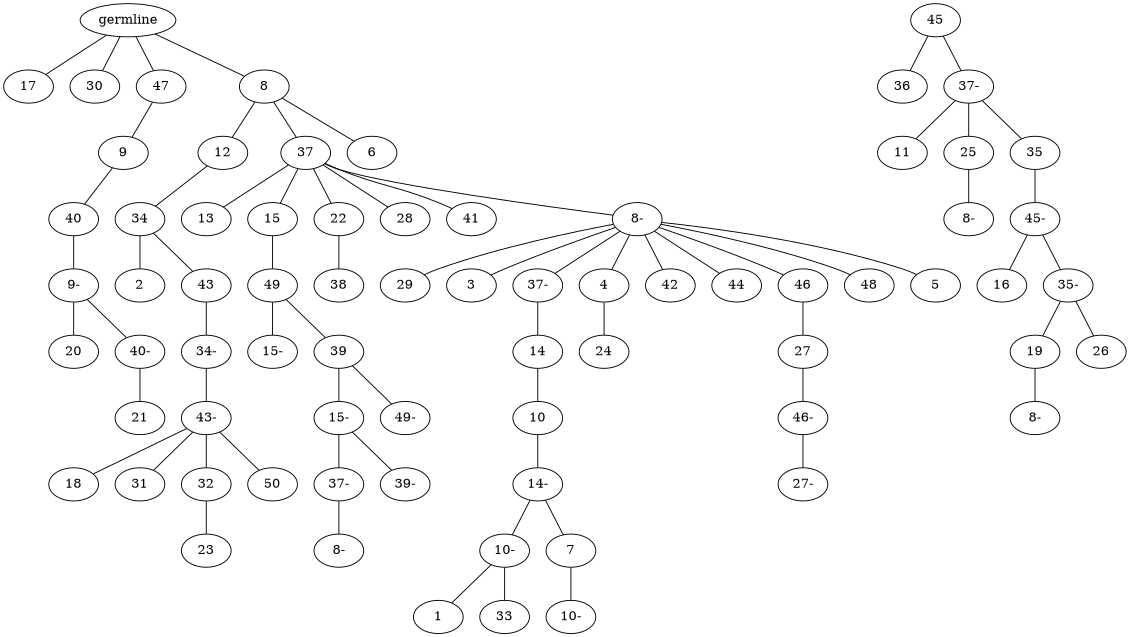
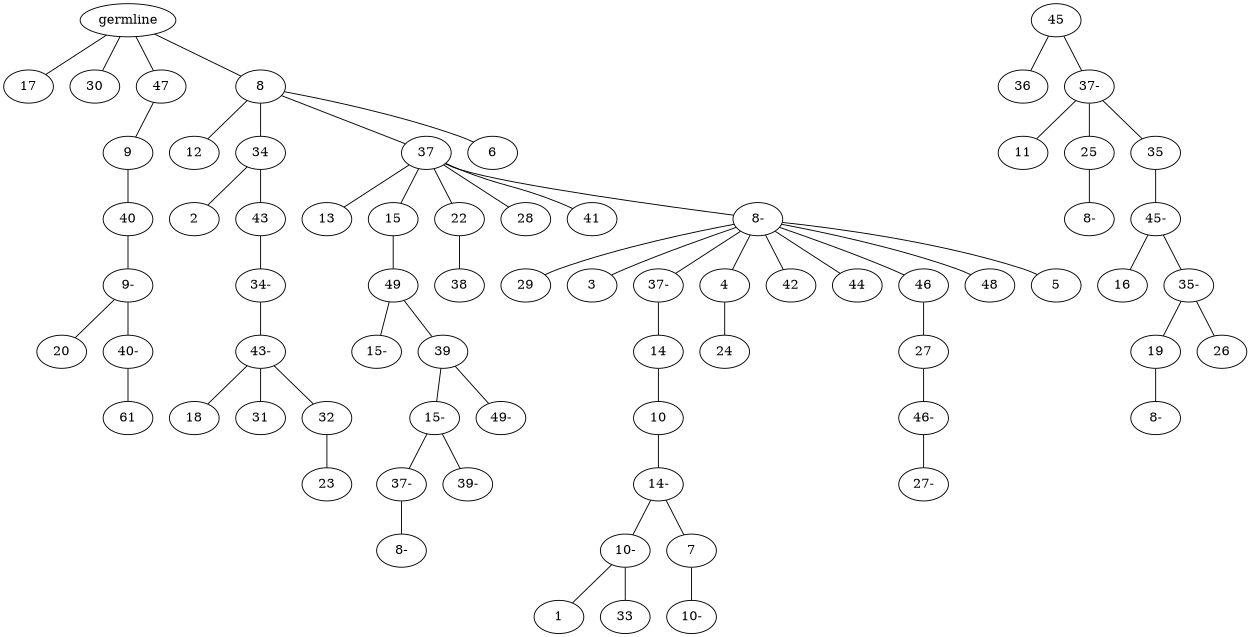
edge "12" -- "34": now "8" -- "34"
node "21": label "21" -> "61"
node "50": removed
